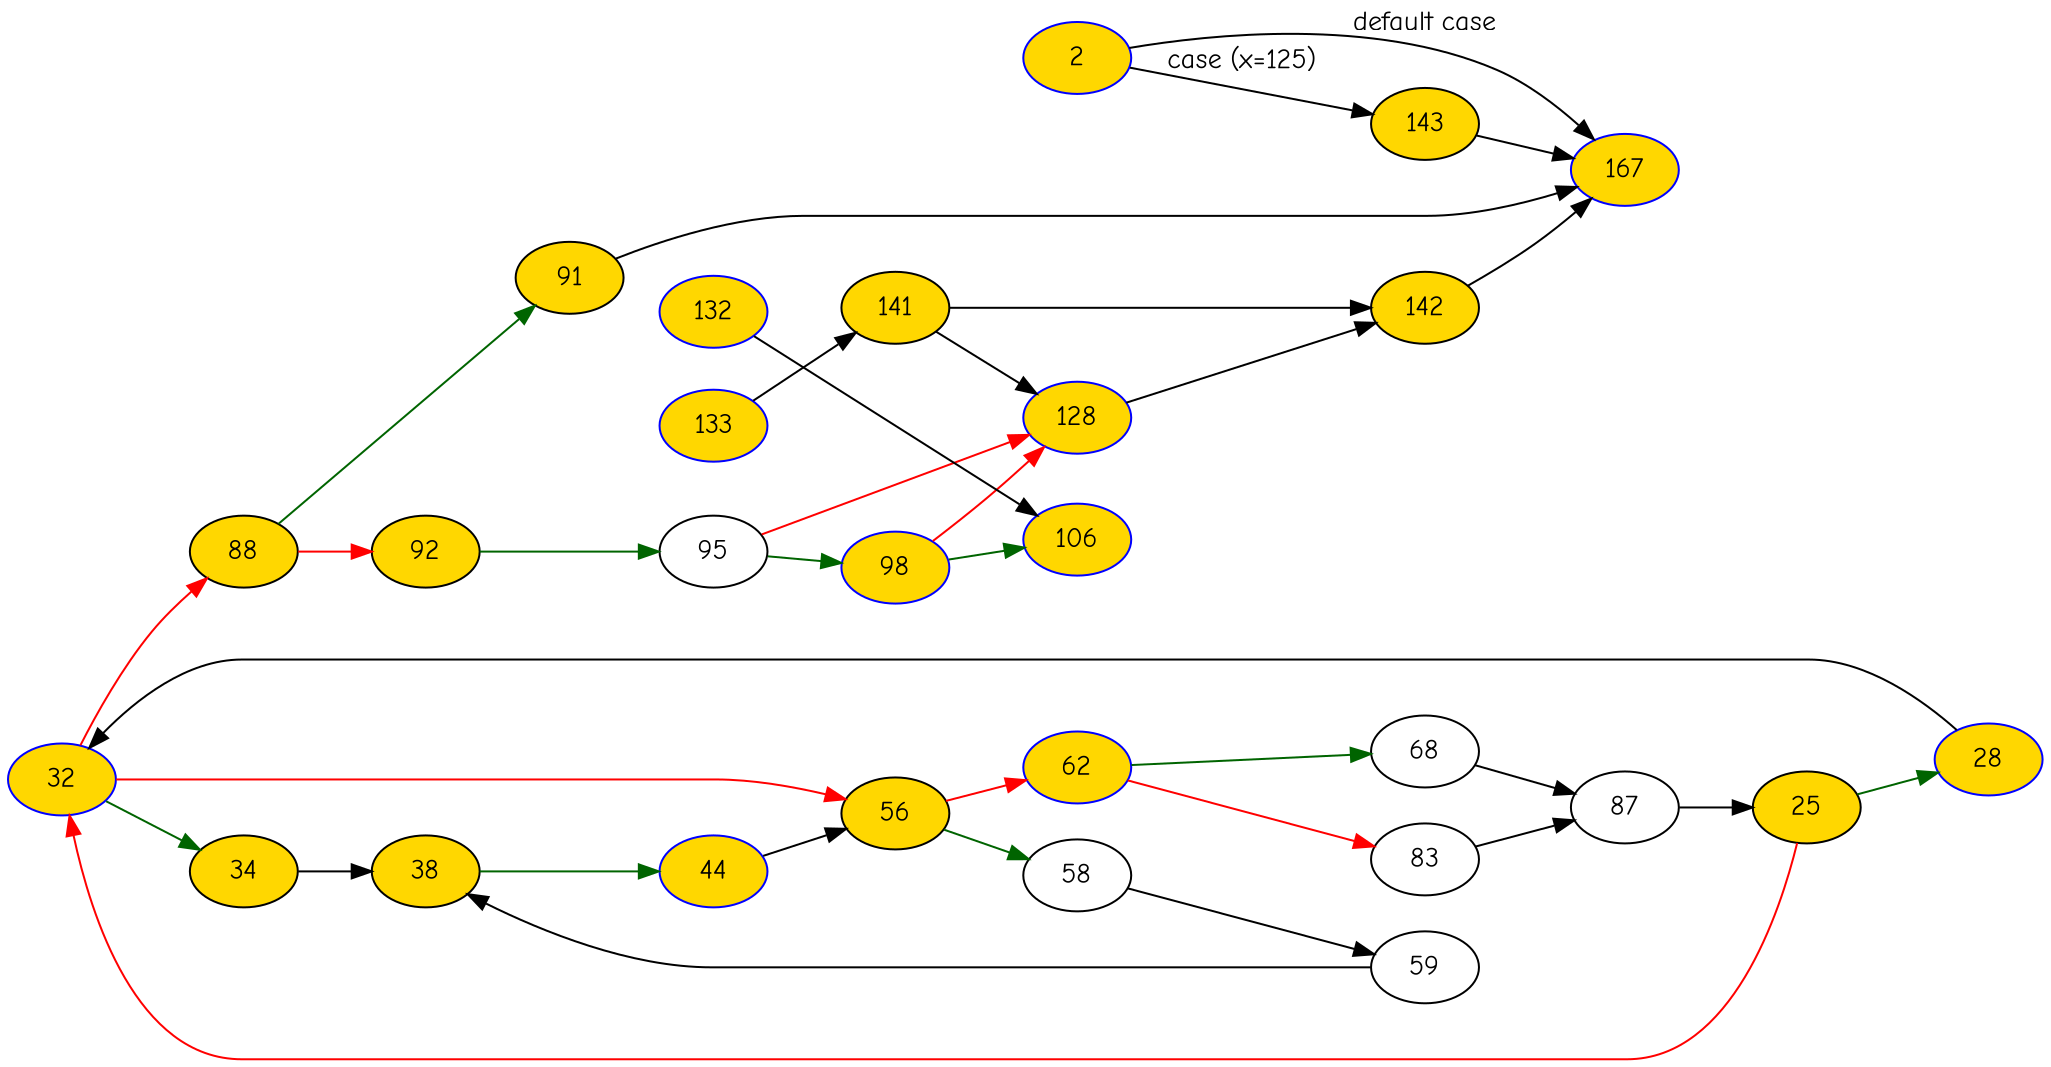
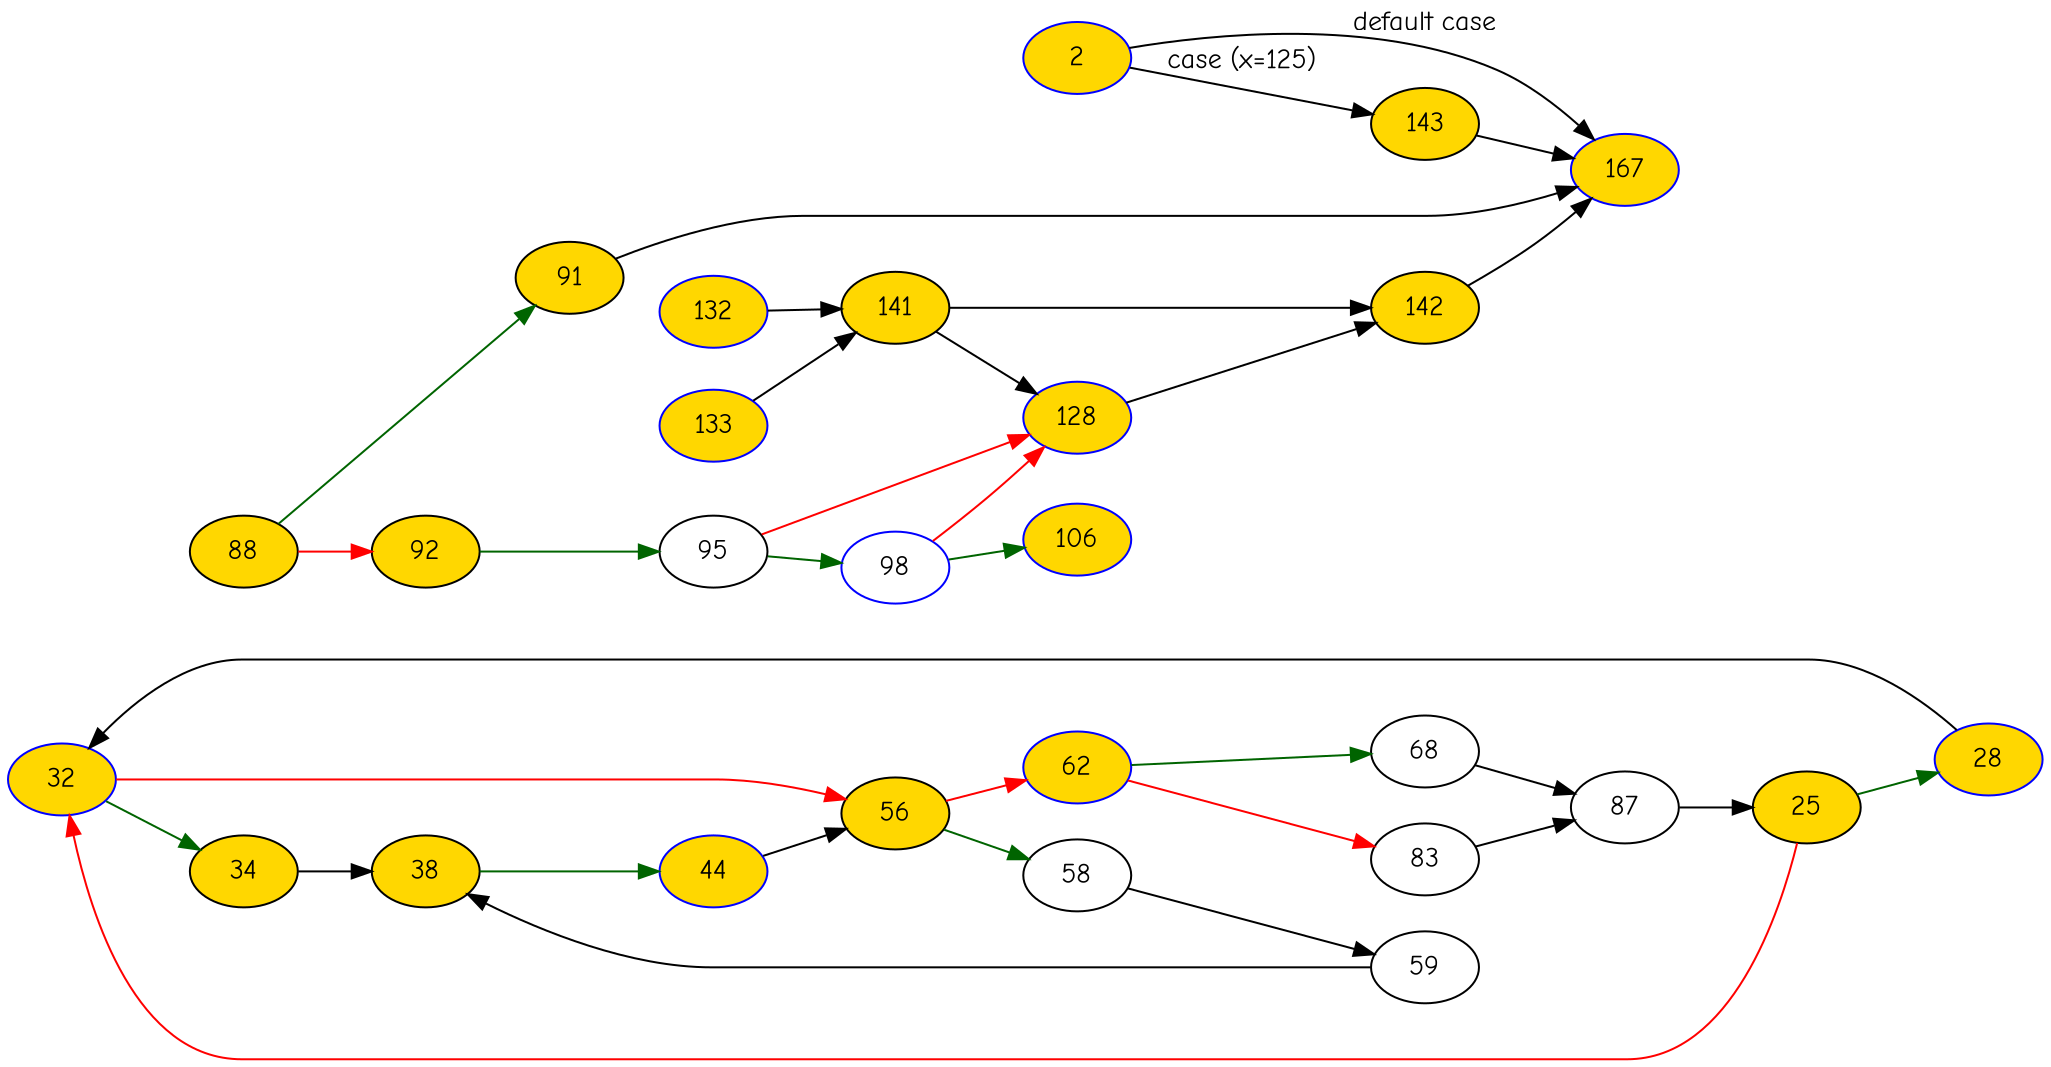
edge "132" -> "106": now "132" -> "141"
node "98": fillcolor gold -> white
edge "32" -> "88": removed
